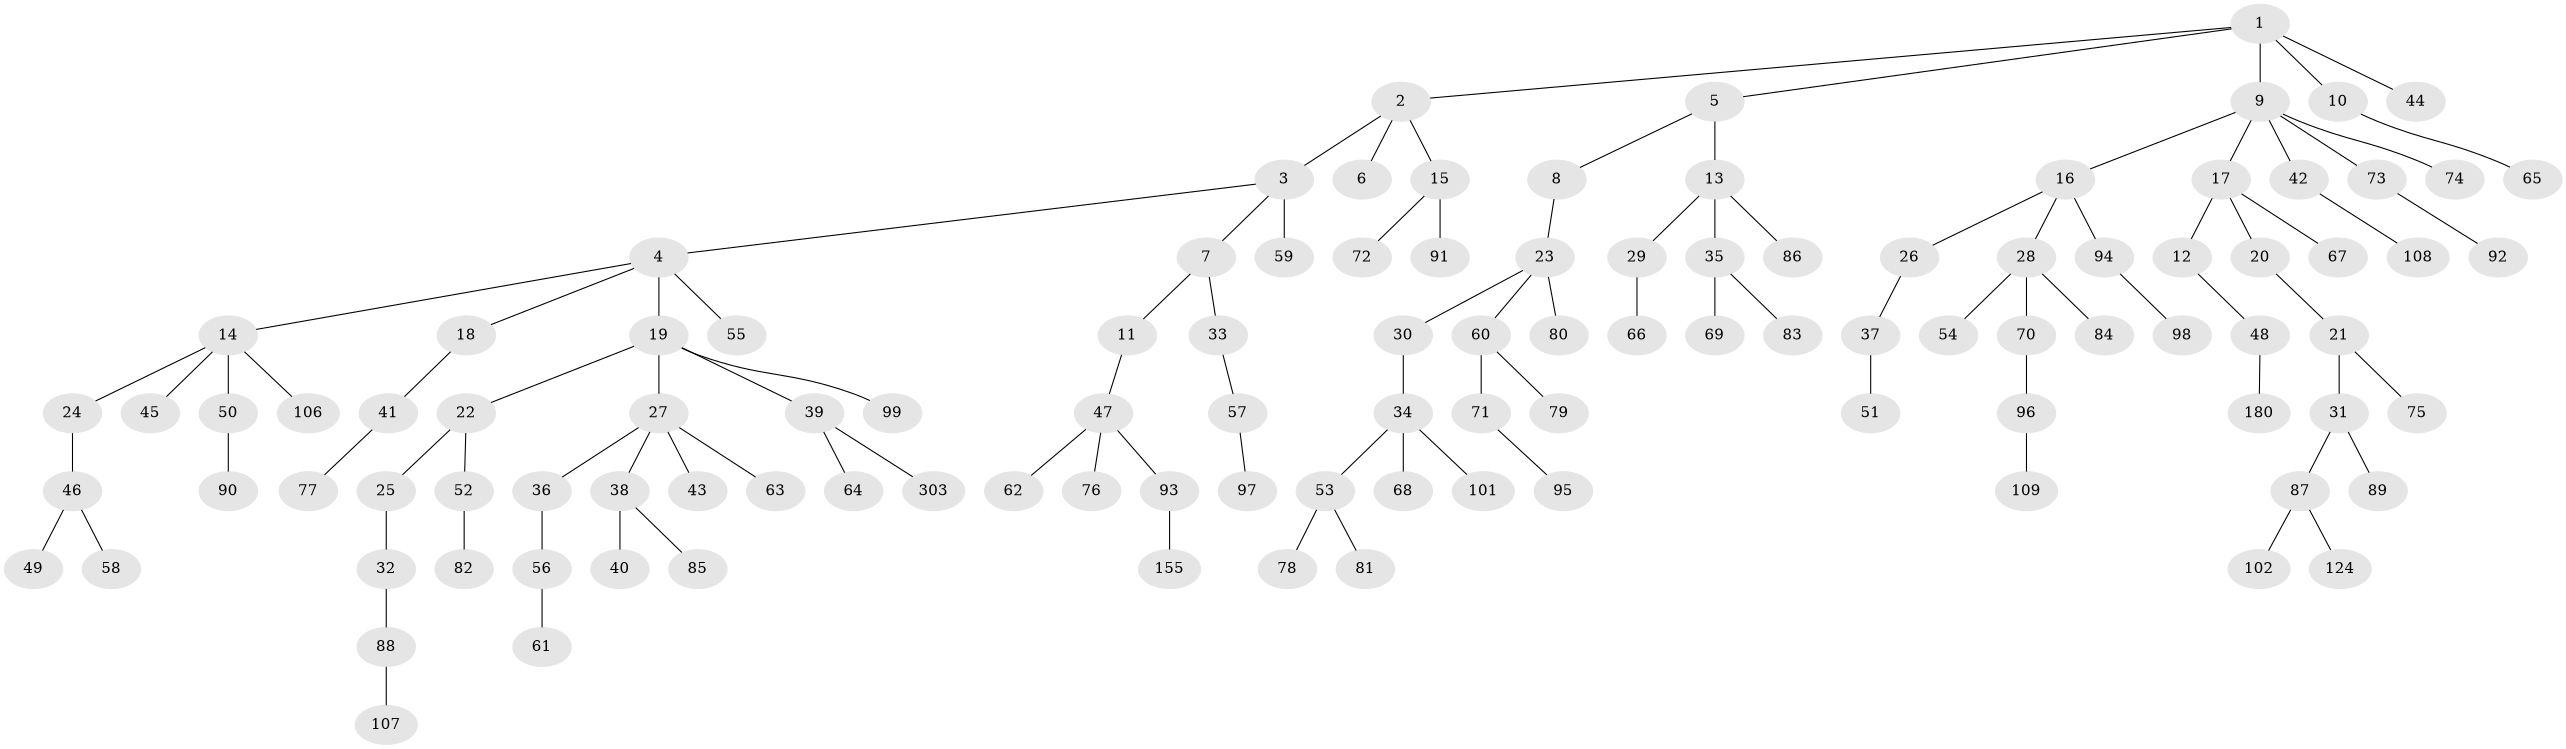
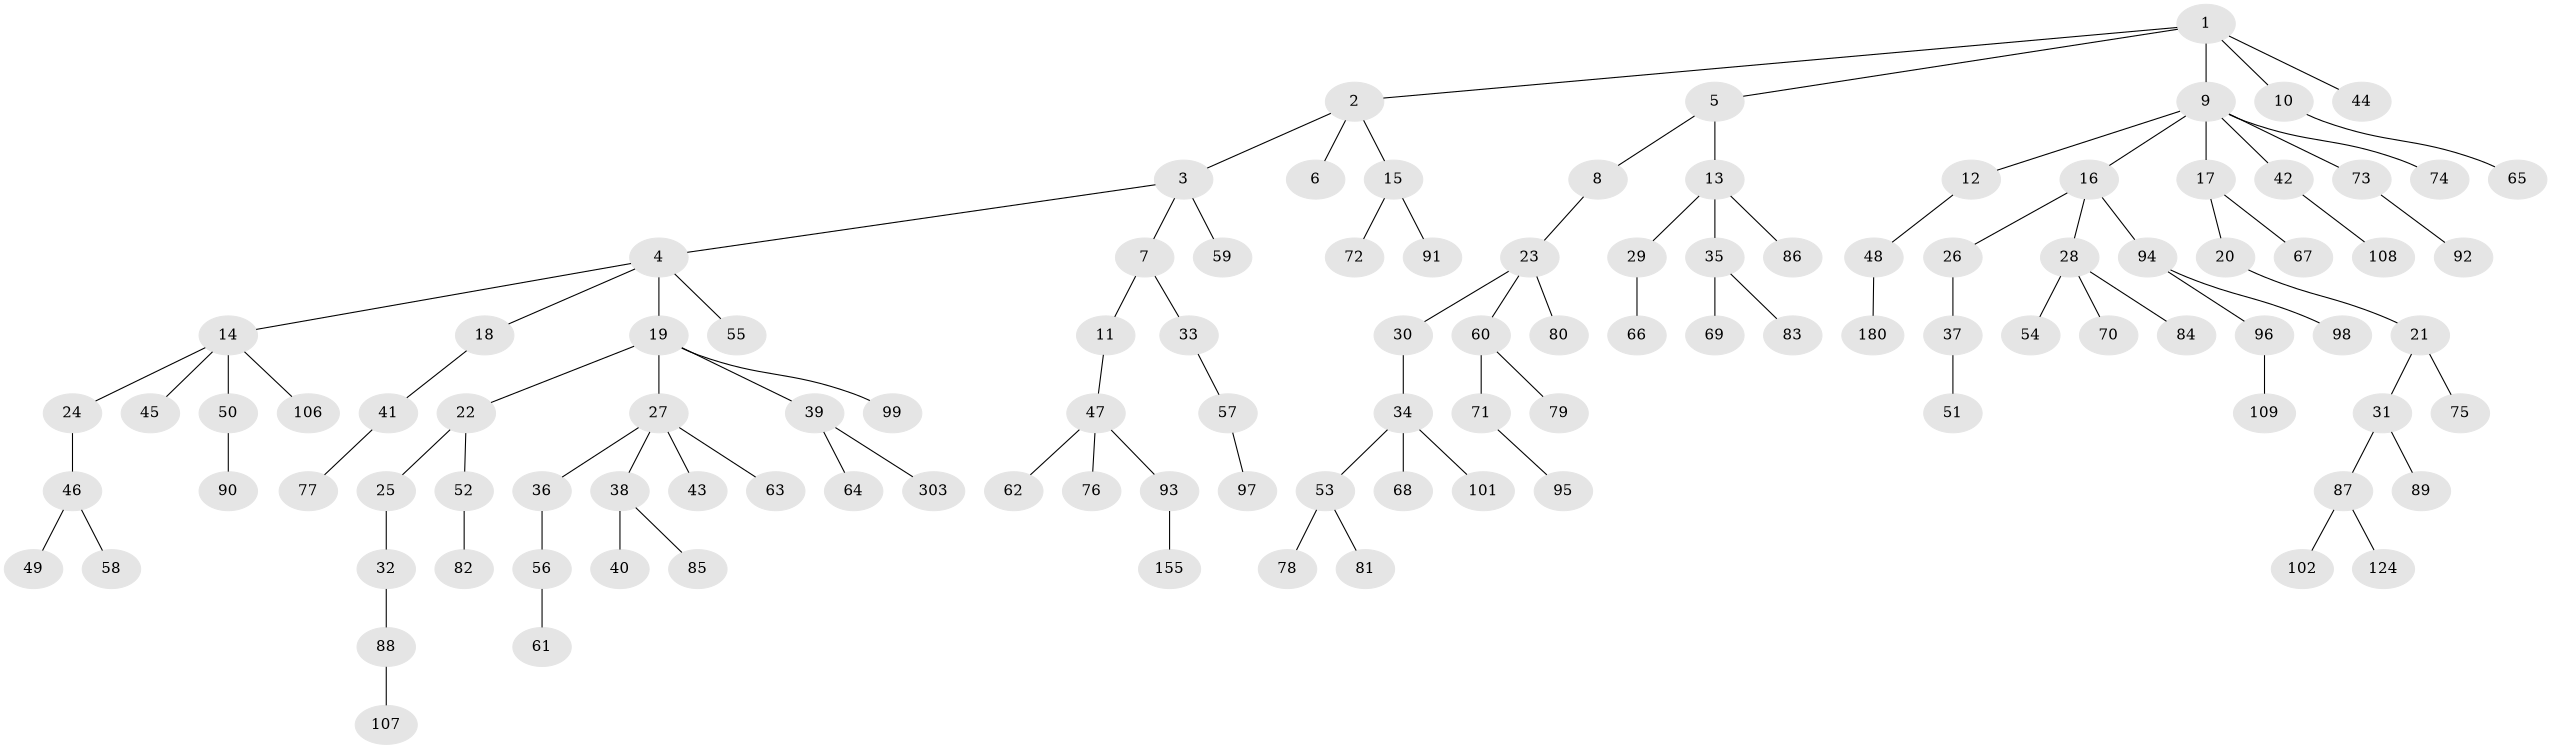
edge "17" -- "12": now "9" -- "12"
edge "70" -- "96": now "94" -- "96"
